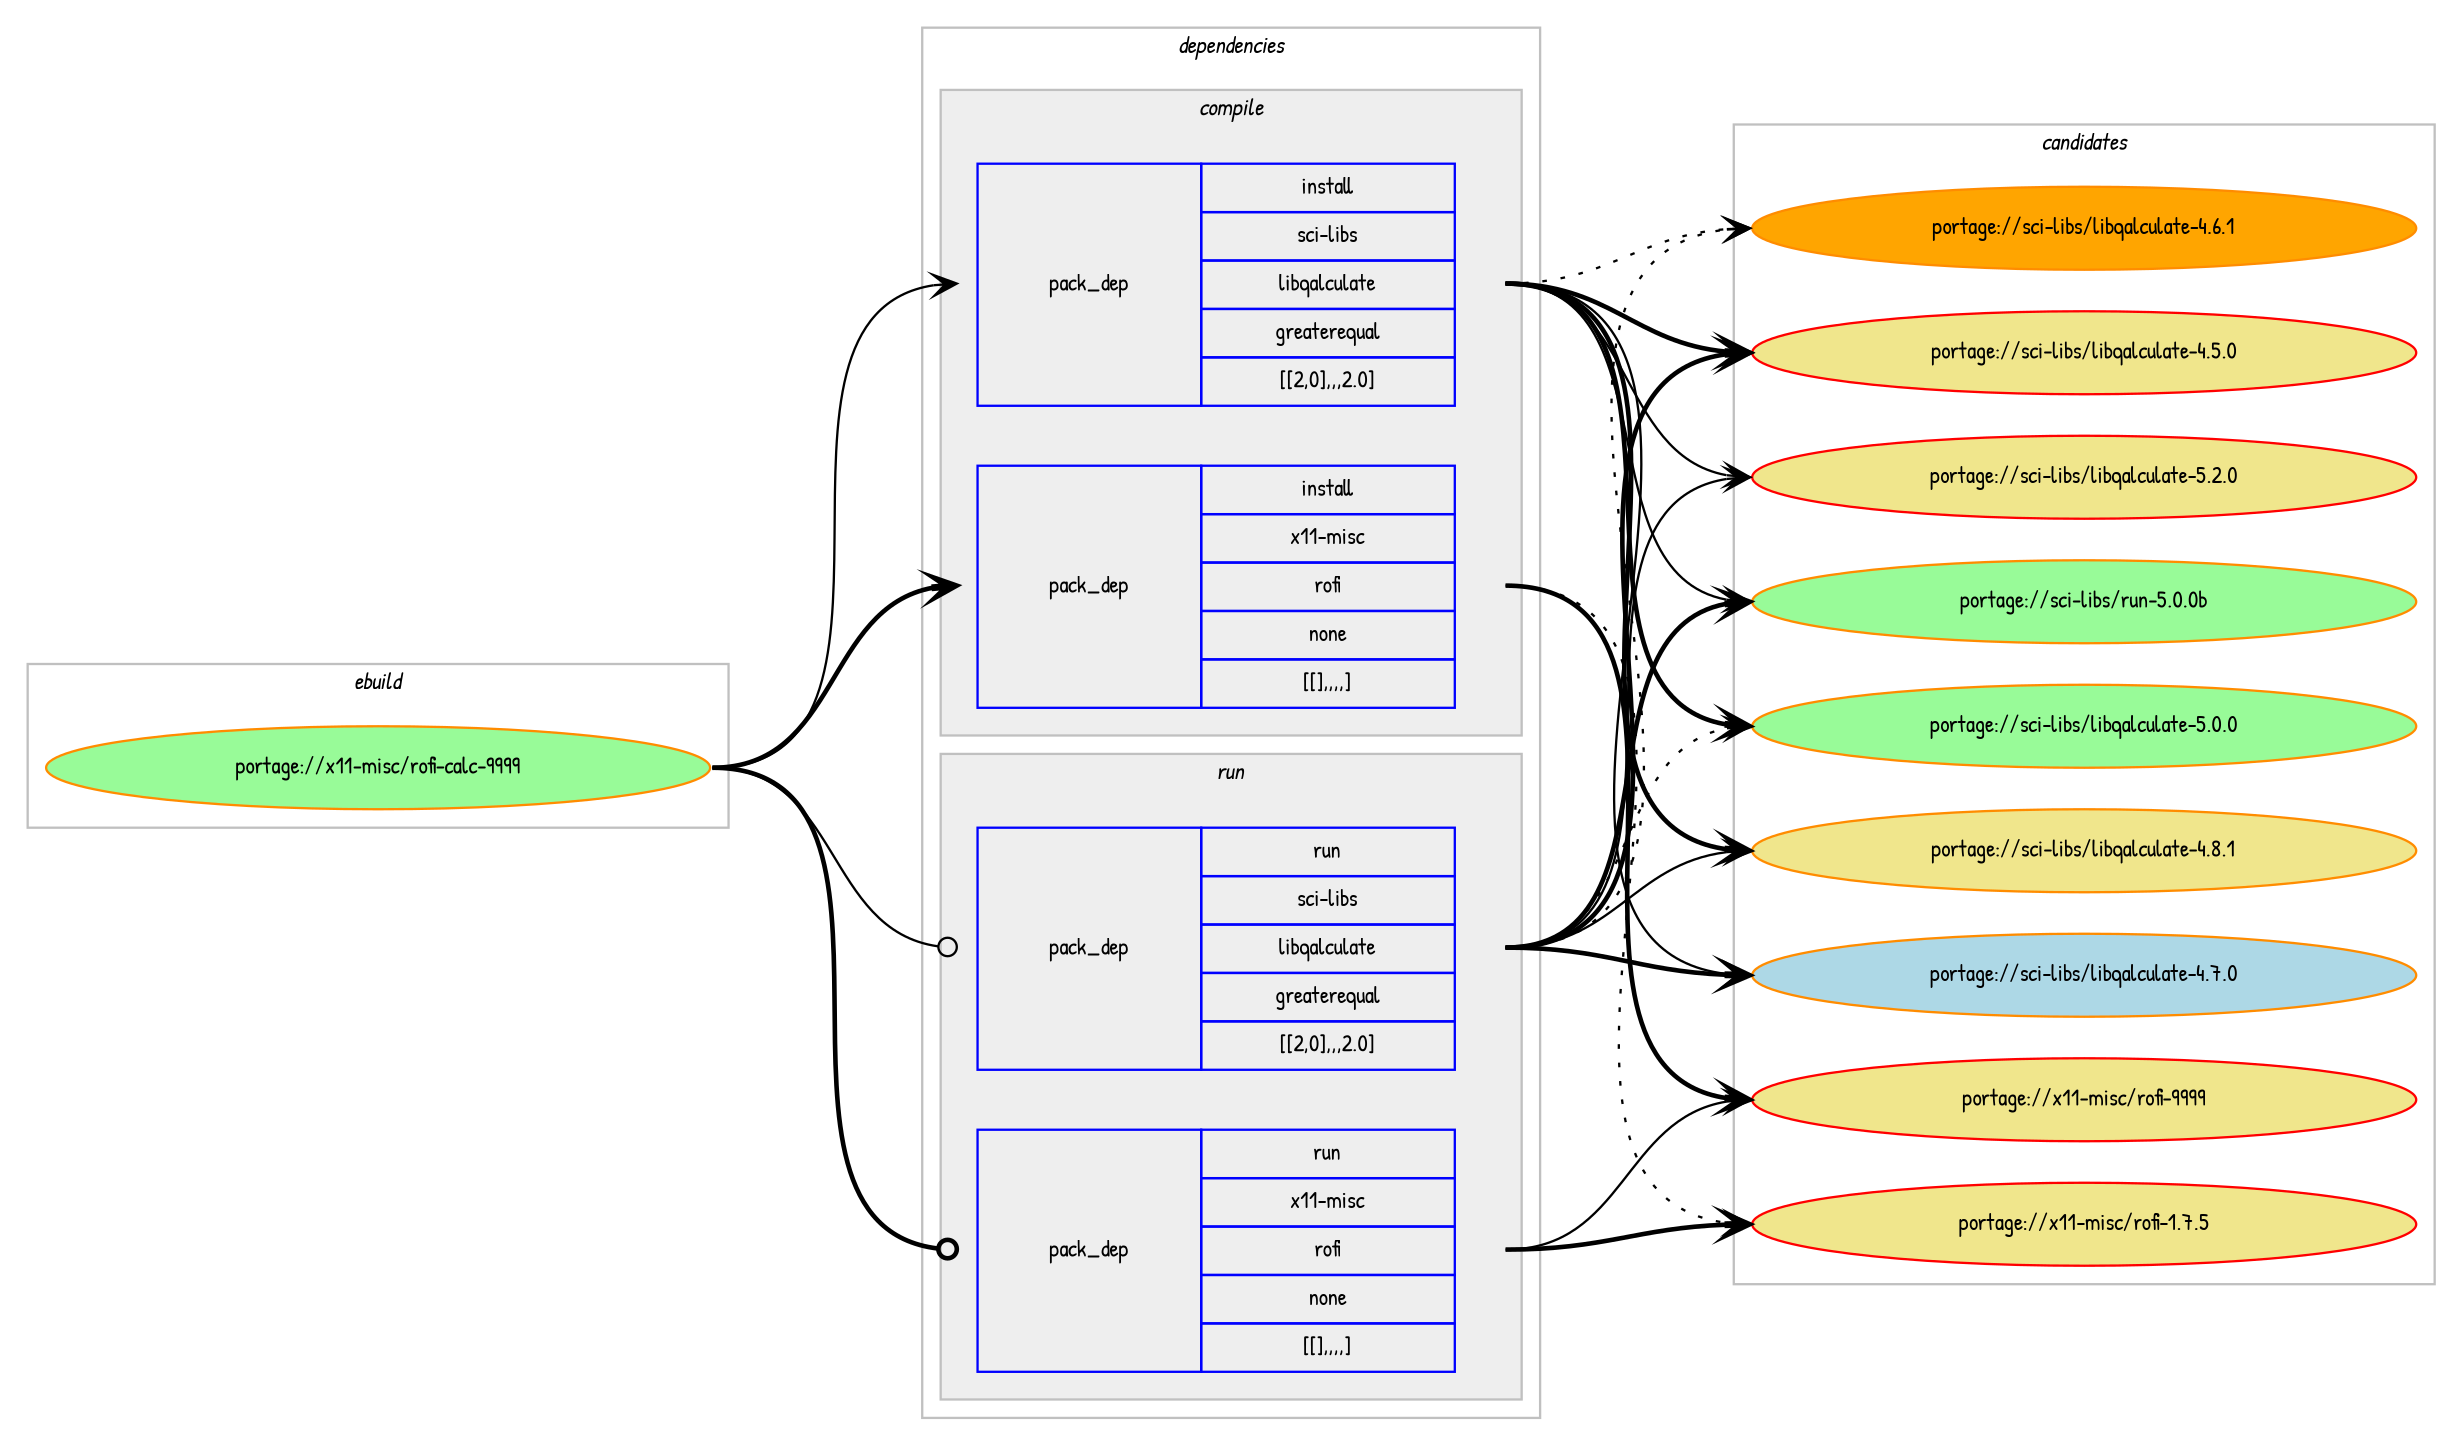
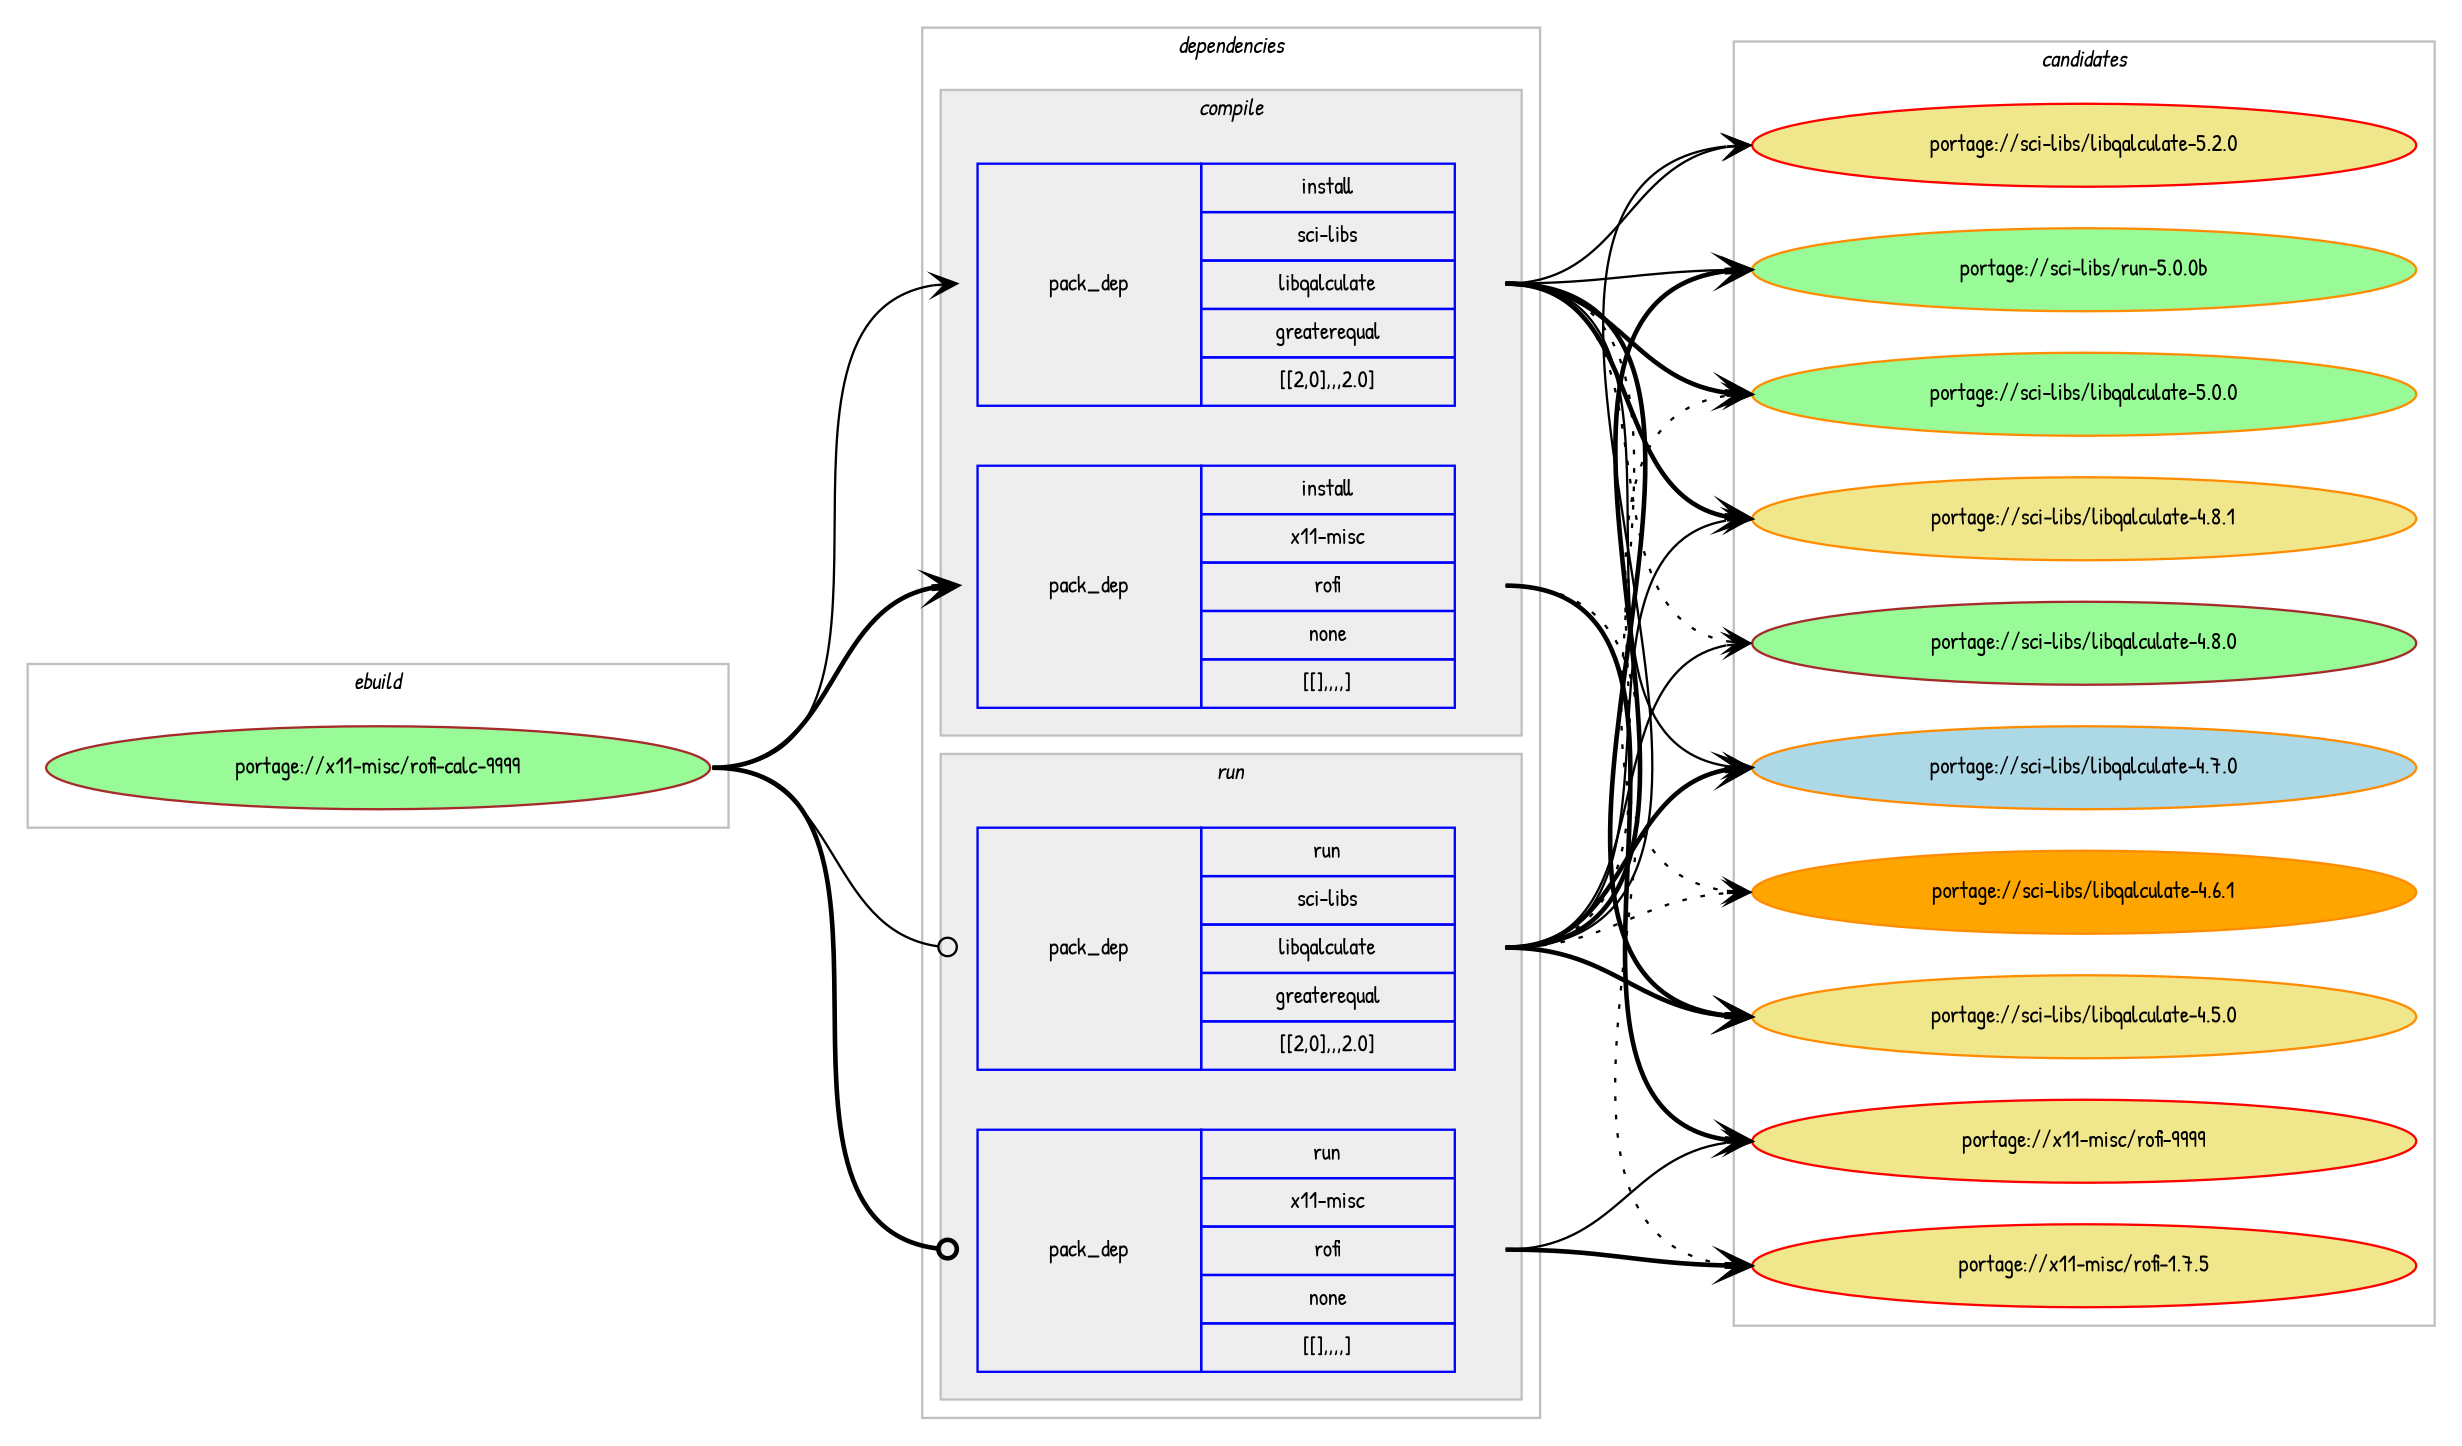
node "portage://sci-libs/libqalculate-4.5.0": color red -> darkorange
node "portage://sci-libs/libqalculate-4.8.0": added
node "portage://x11-misc/rofi-calc-9999": color darkorange -> brown
